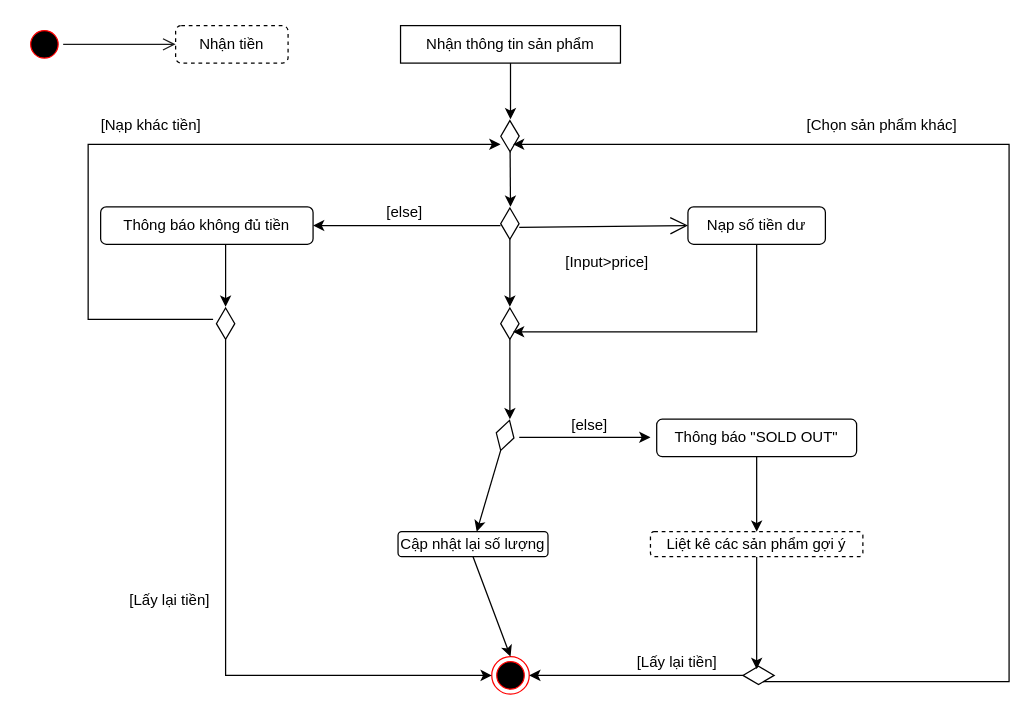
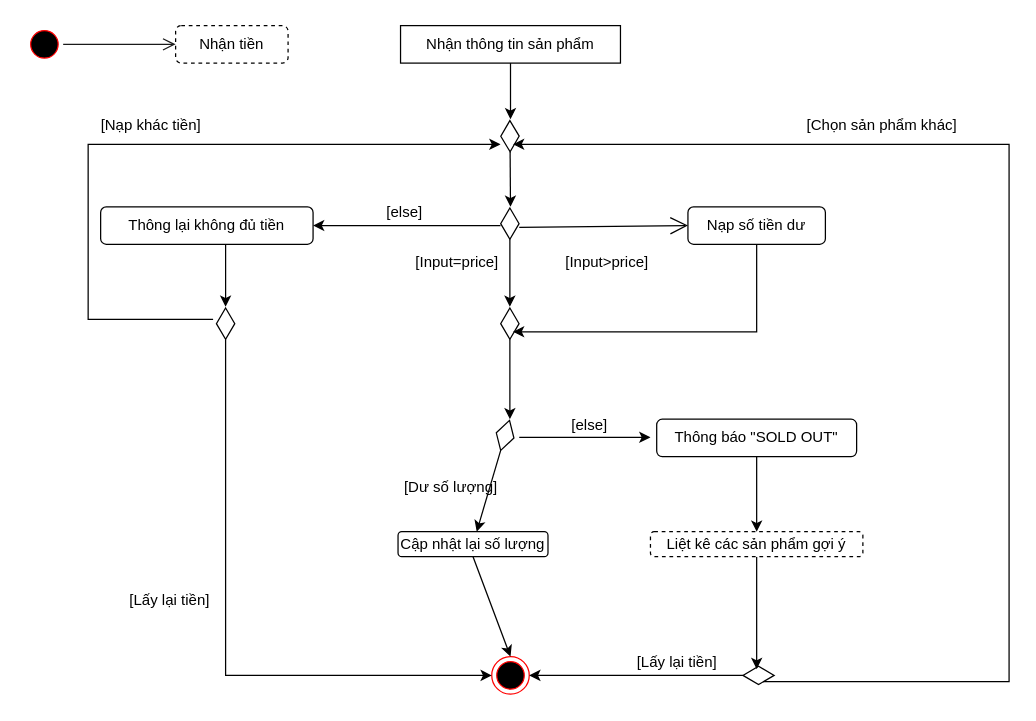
node "Thông báo không đủ tiền": label "Thông báo không đủ tiền" -> "Thông lại không đủ tiền"
node "[Input=price]": added
node "[Dư số lượng]": added
